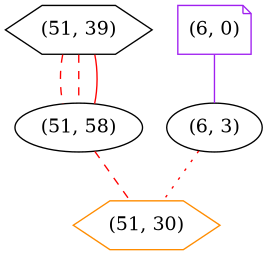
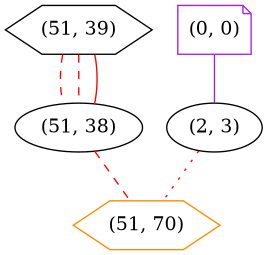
node "(6, 0)": label "(6, 0)" -> "(0, 0)"
node "(51, 58)": label "(51, 58)" -> "(51, 38)"
node "(6, 3)": label "(6, 3)" -> "(2, 3)"
node "(51, 30)": label "(51, 30)" -> "(51, 70)"
